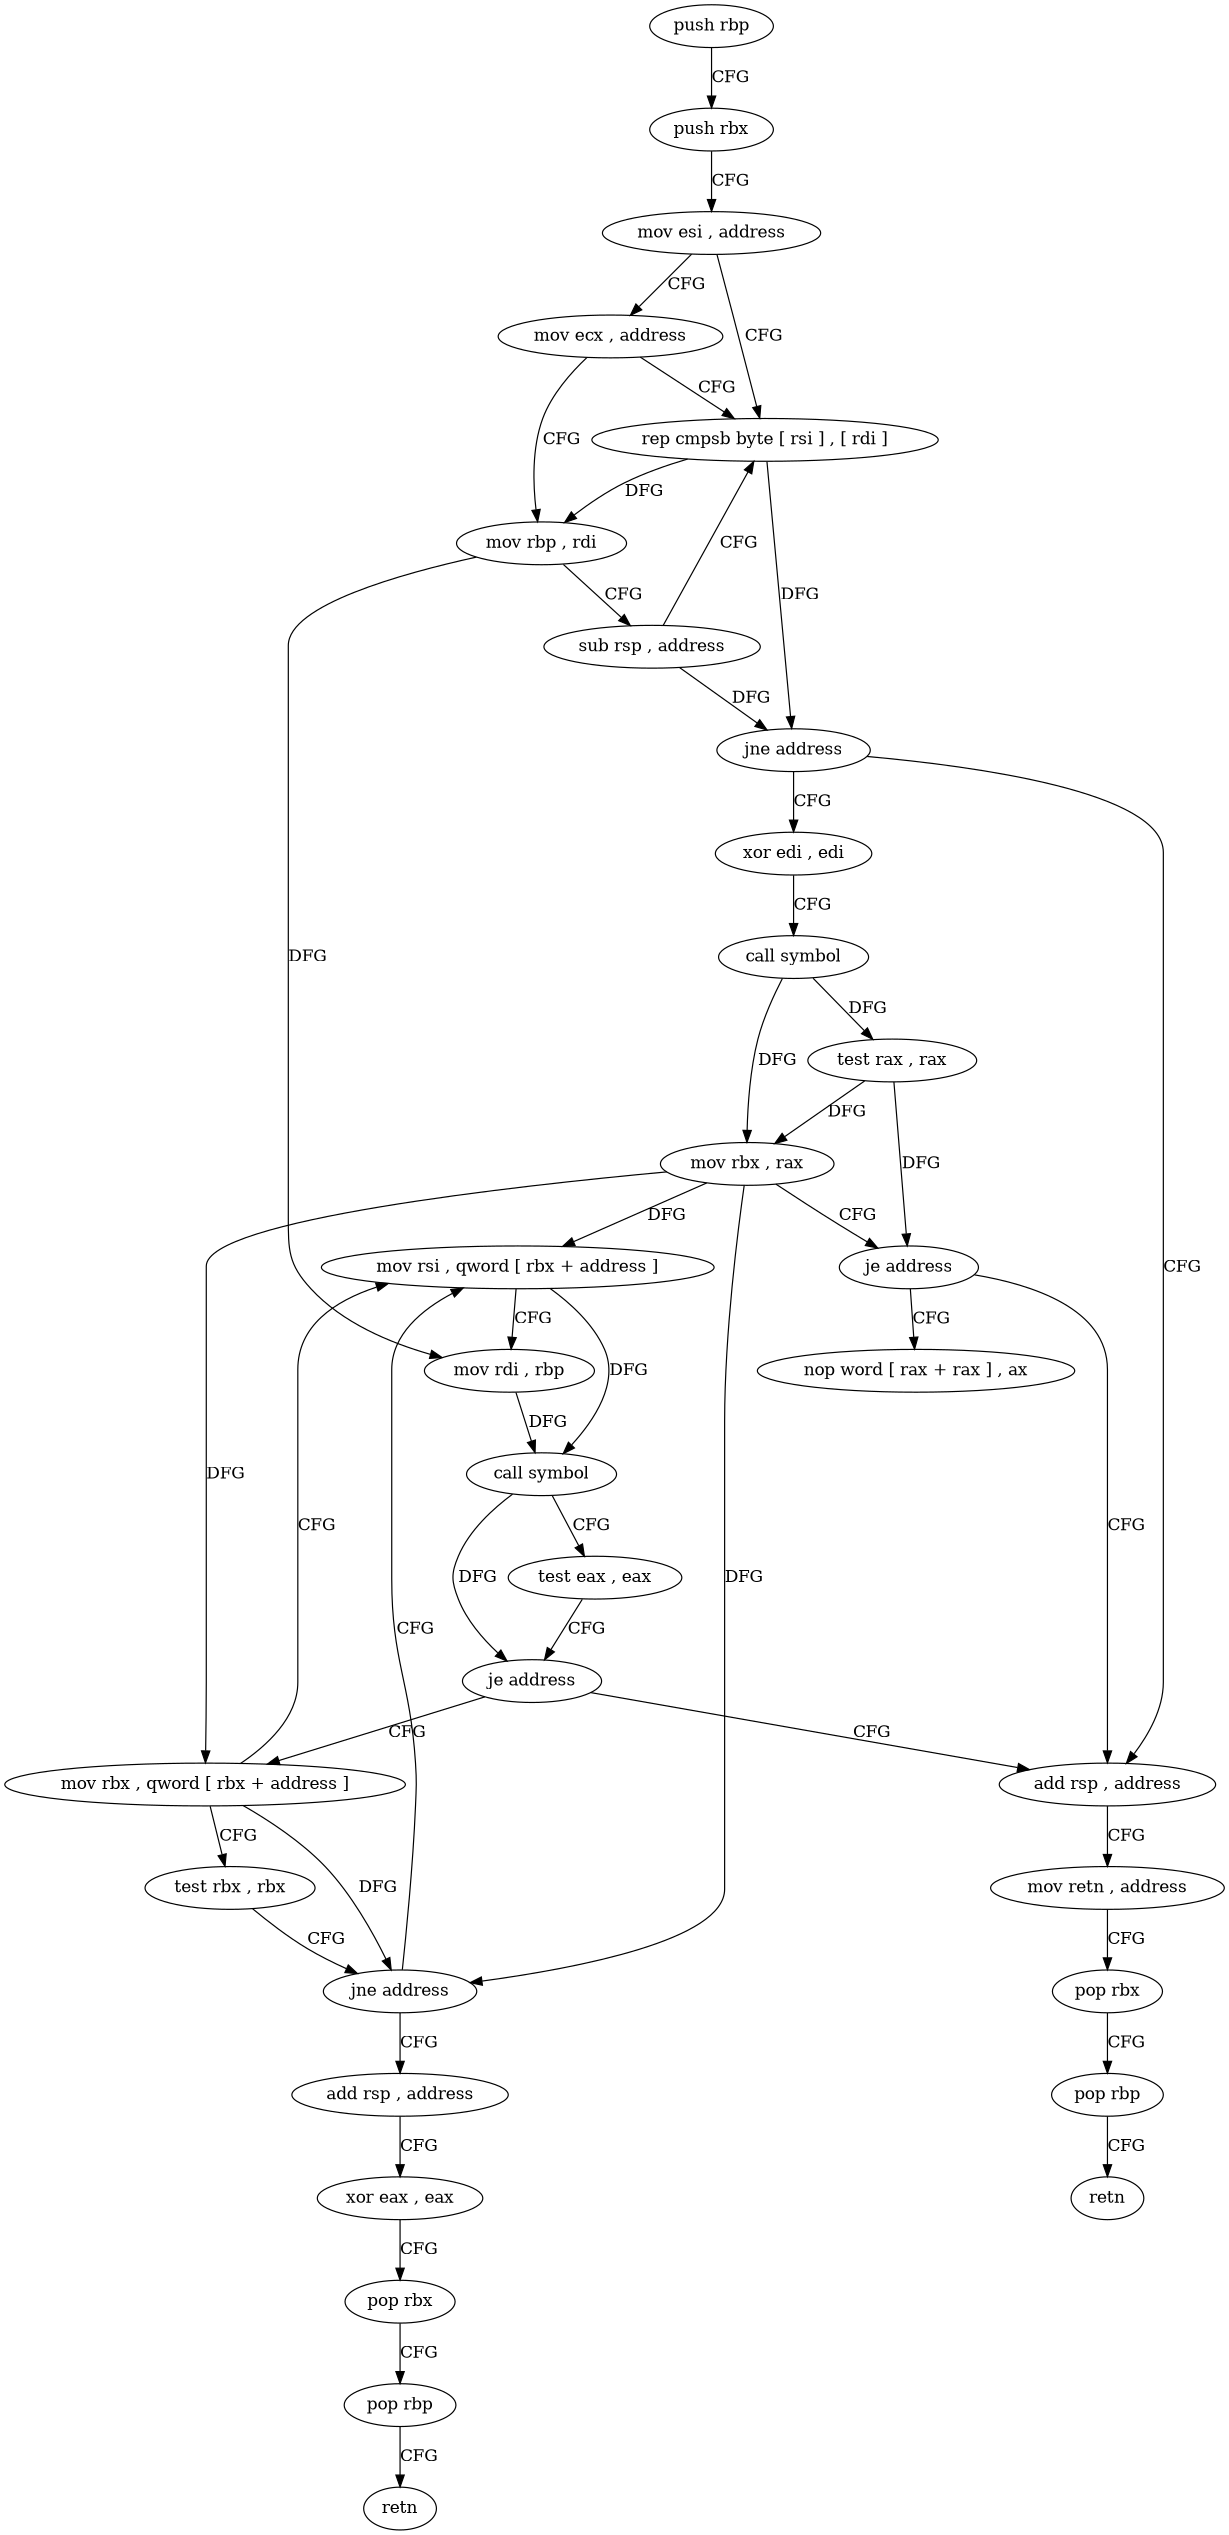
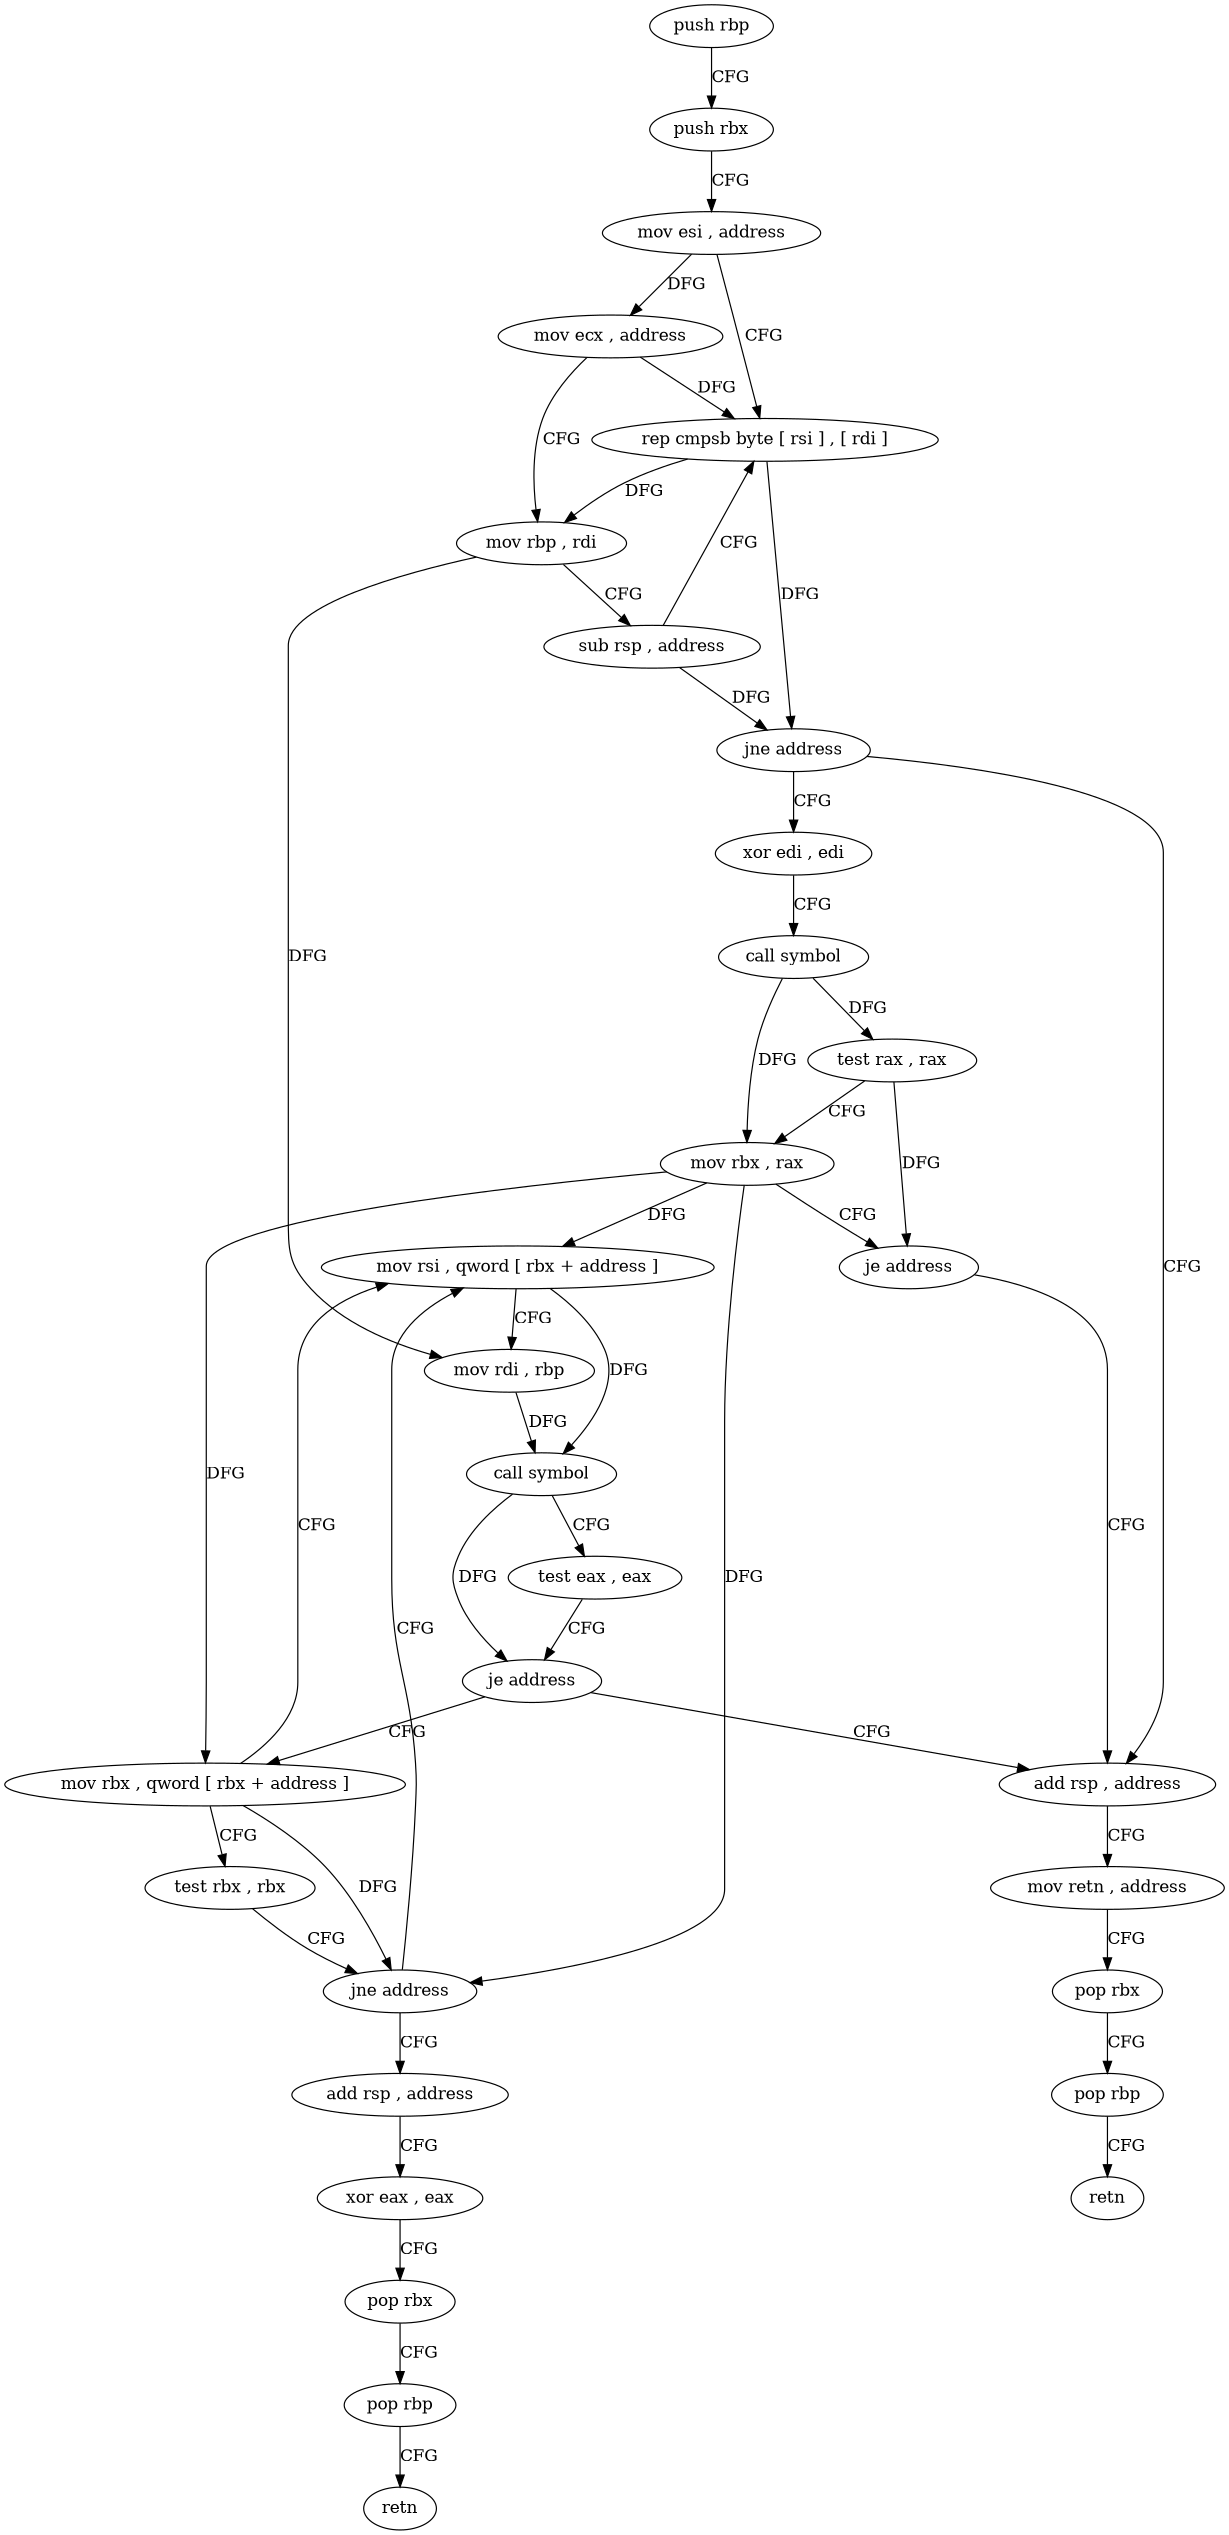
edge "mov esi , address" -> "mov ecx , address": label "CFG" -> "DFG"
edge "mov ecx , address" -> "rep cmpsb byte [ rsi ] , [ rdi ]": label "CFG" -> "DFG"
edge "test rax , rax" -> "mov rbx , rax": label "DFG" -> "CFG"
node "nop word [ rax + rax ] , ax": removed
